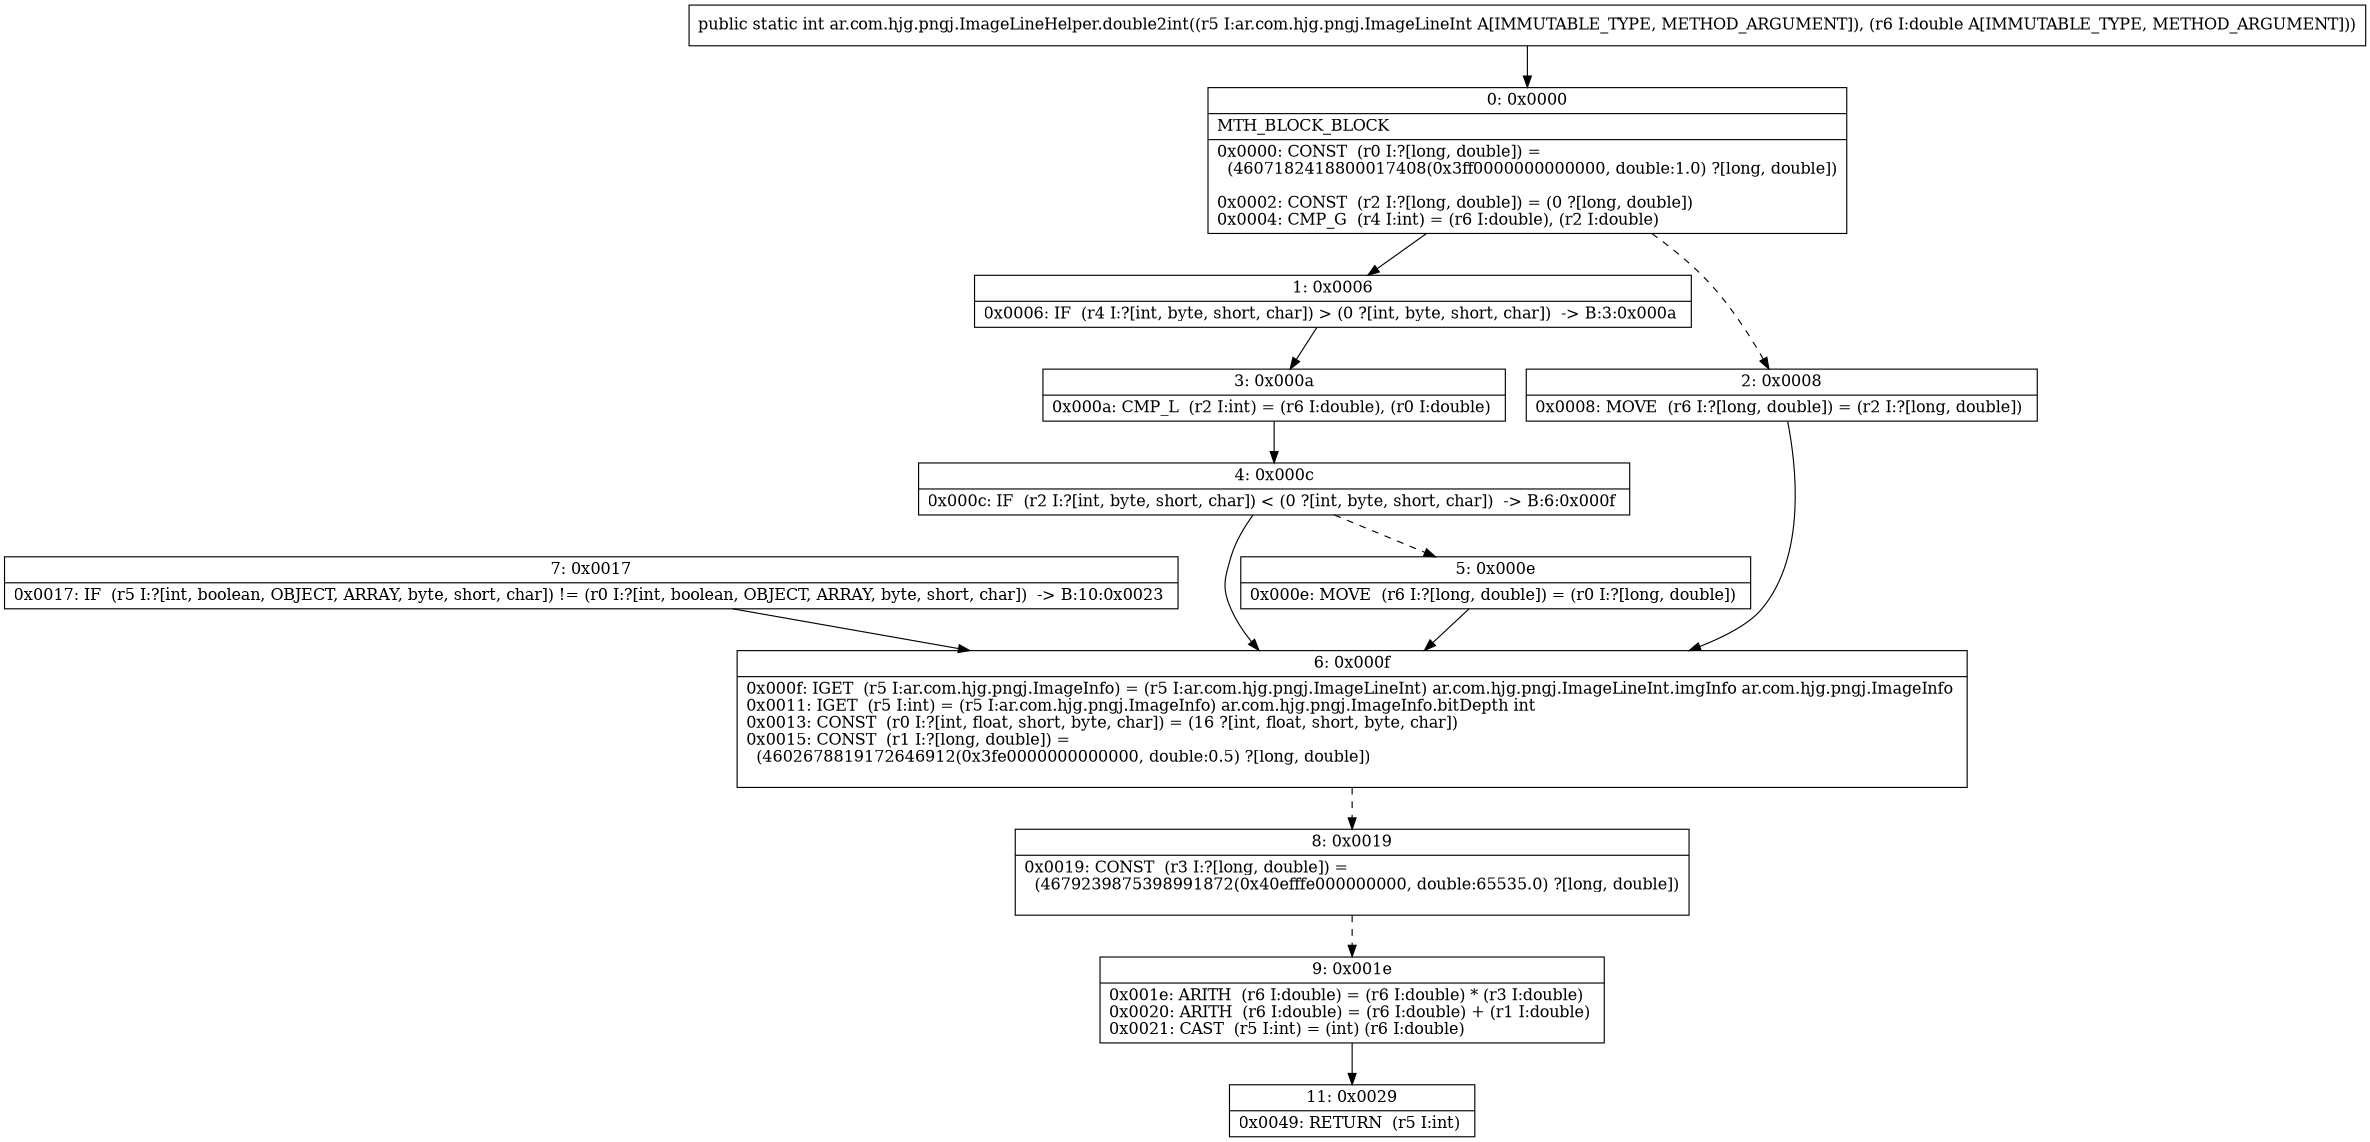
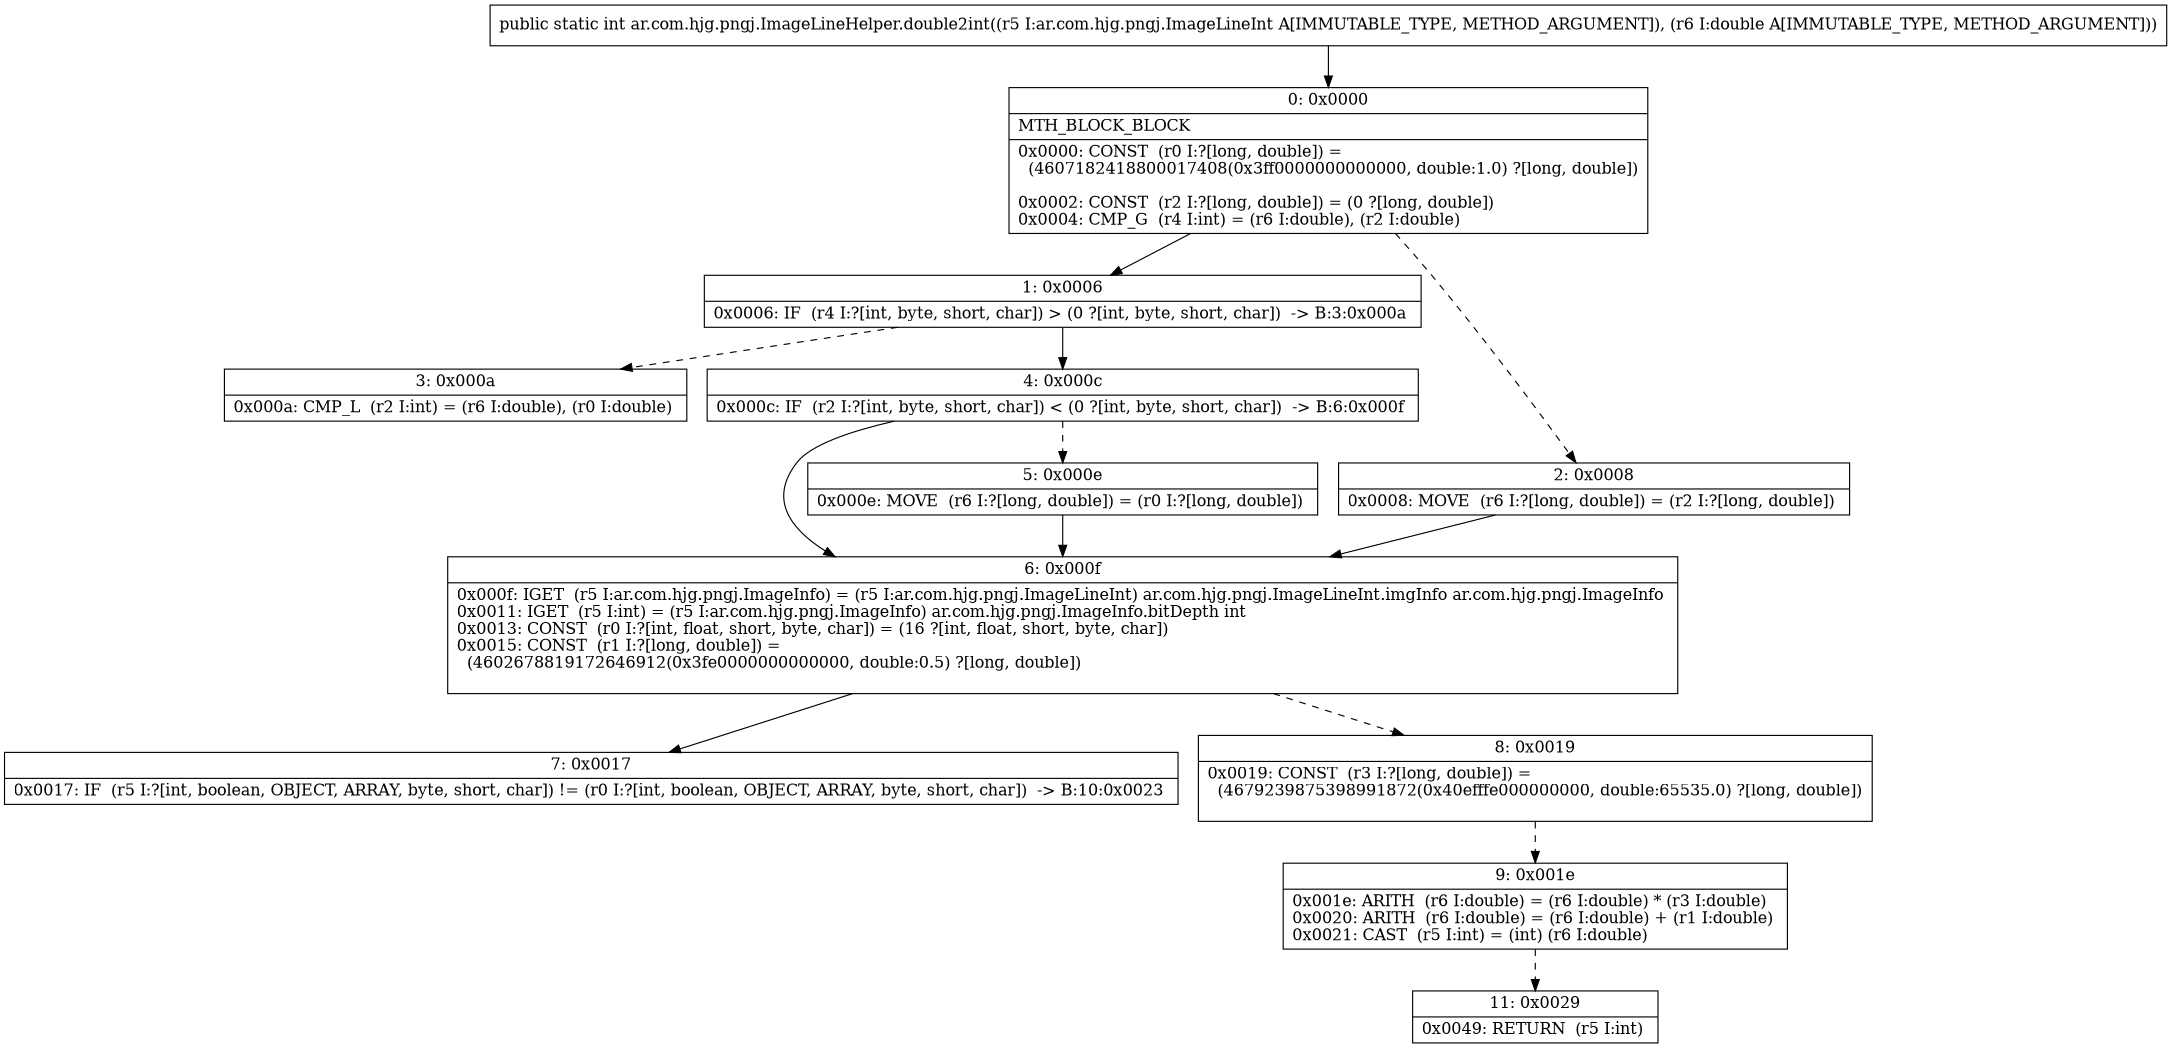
edge "1: 0x0006" -> "3: 0x000a": style solid -> dashed
edge "3: 0x000a" -> "4: 0x000c": now "1: 0x0006" -> "4: 0x000c"
edge "7: 0x0017" -> "6: 0x000f": reversed
edge "9: 0x001e" -> "11: 0x0029": style solid -> dashed
